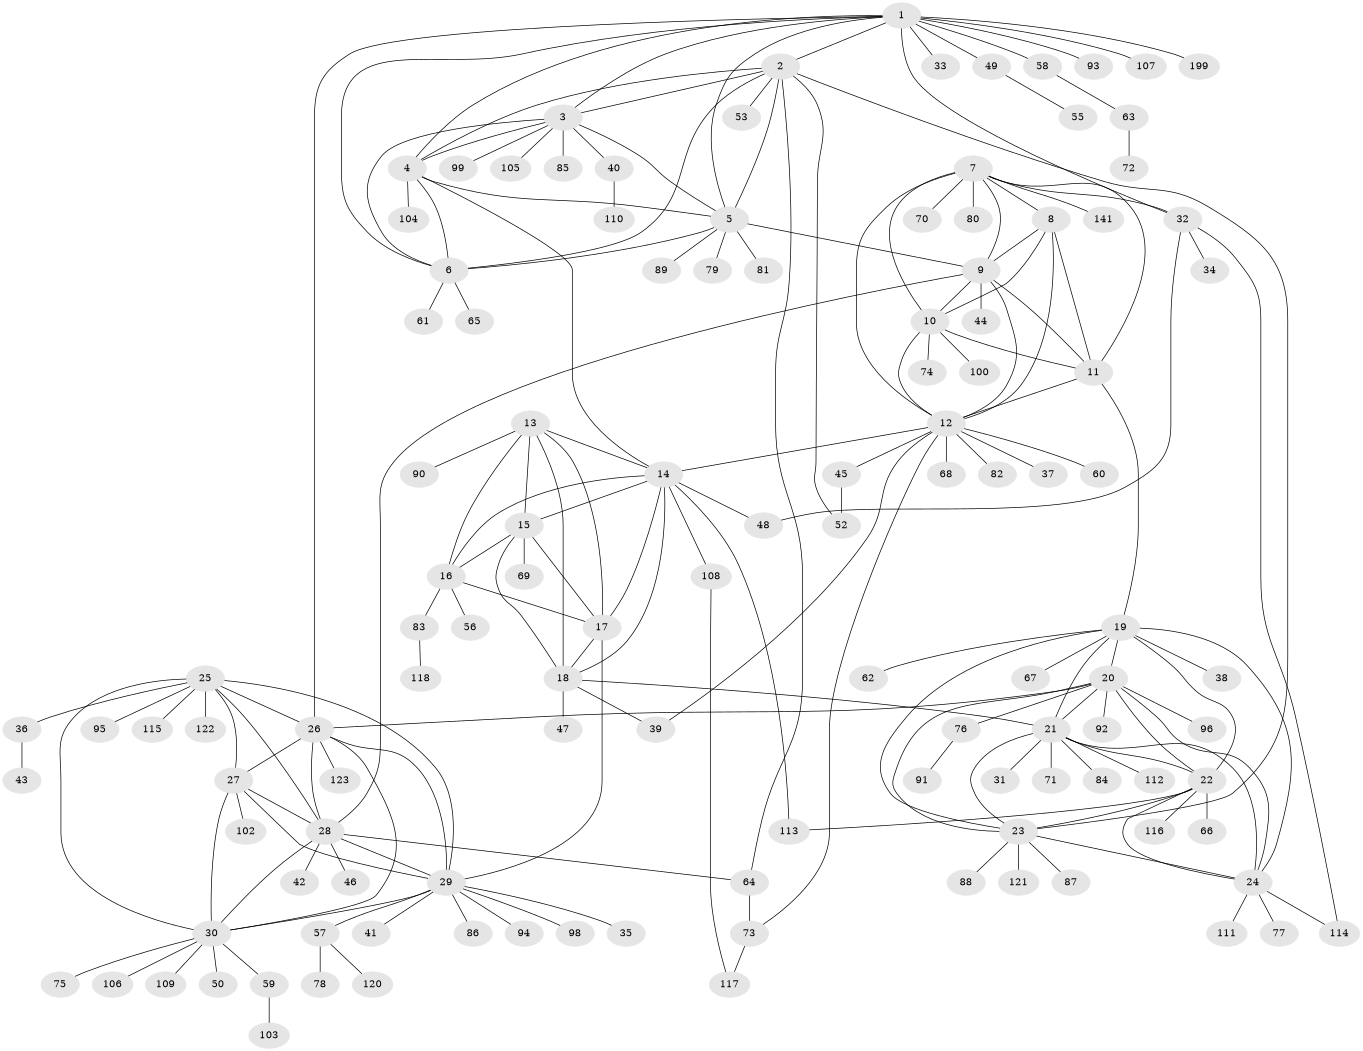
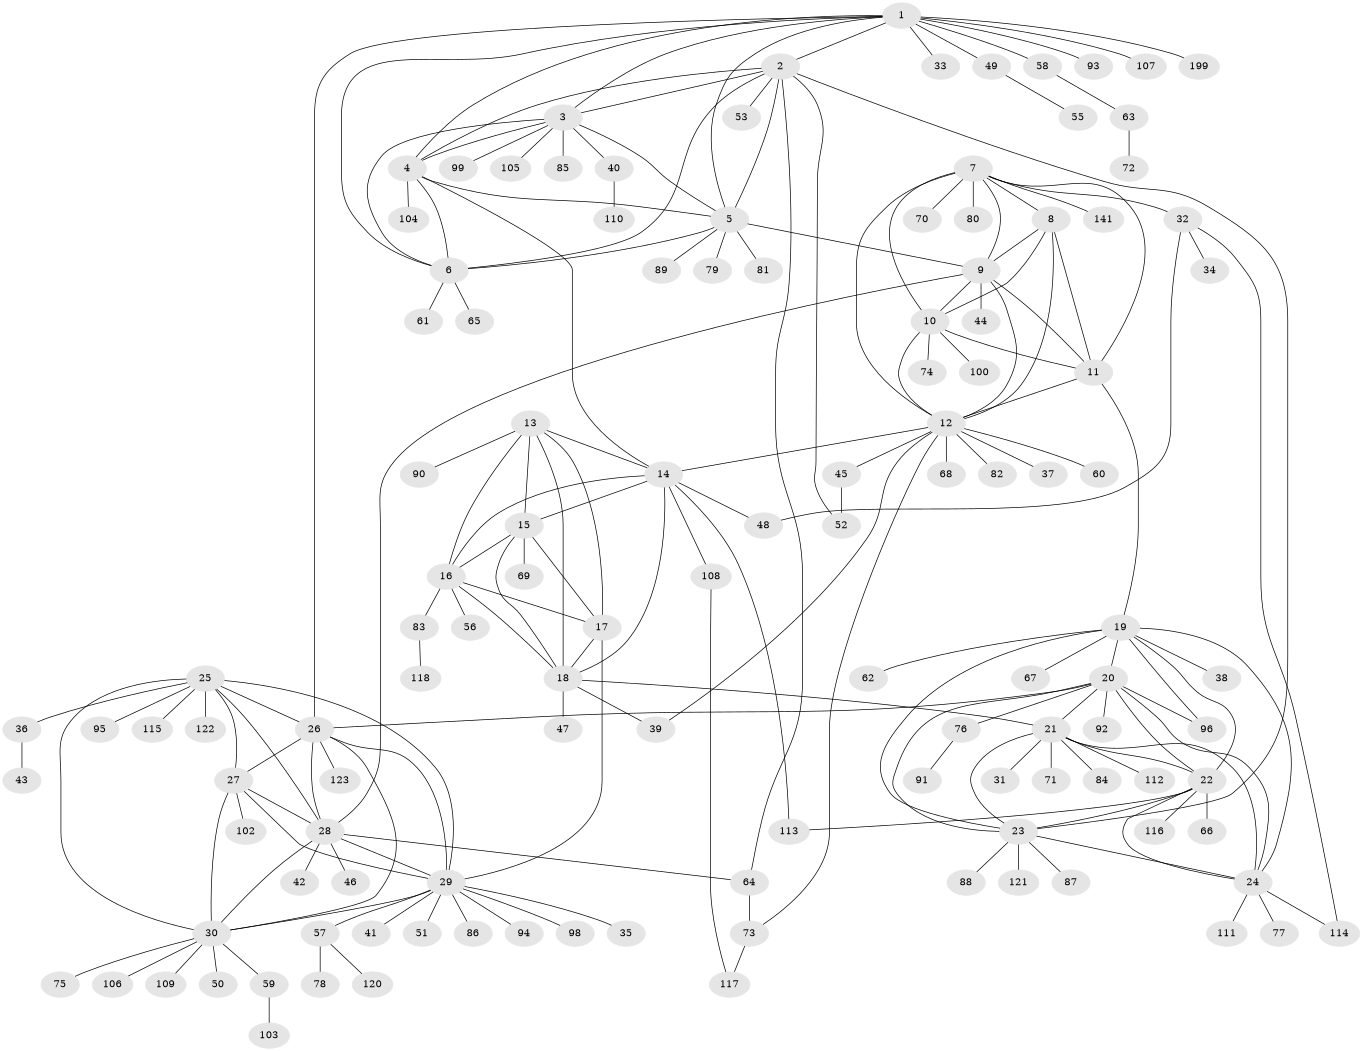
edge "1" -- "32": removed
edge "14" -- "17": removed
edge "16" -- "18": added
edge "19" -- "21": now "19" -- "96"
node "51": added
